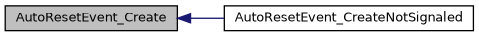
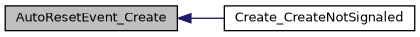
node "AutoResetEvent_CreateNotSignaled": label "AutoResetEvent_CreateNotSignaled" -> "Create_CreateNotSignaled"
